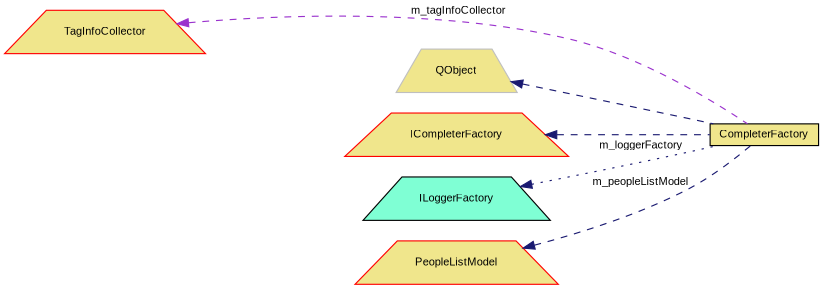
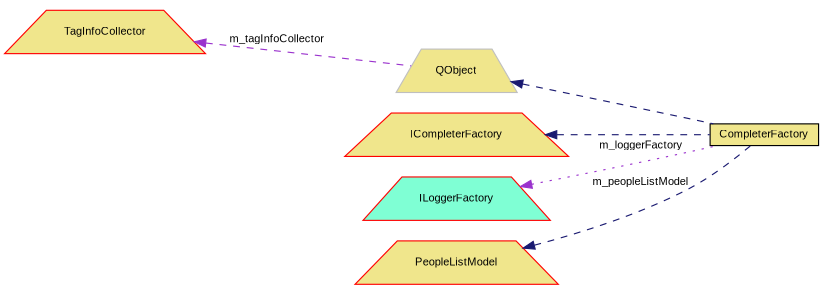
edge "CompleterFactory" -> "TagInfoCollector": now "QObject" -> "TagInfoCollector"
edge "CompleterFactory" -> "ILoggerFactory": color midnightblue -> darkorchid3
node "ILoggerFactory": color black -> red
